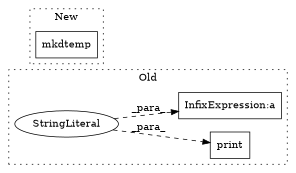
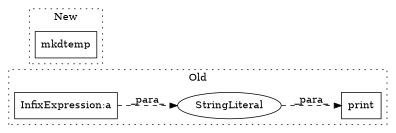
edge "StringLiteral" -> "InfixExpression:a": reversed
